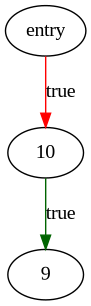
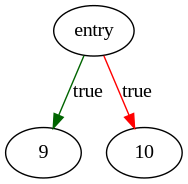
edge "10" -> "9": now "entry" -> "9"
